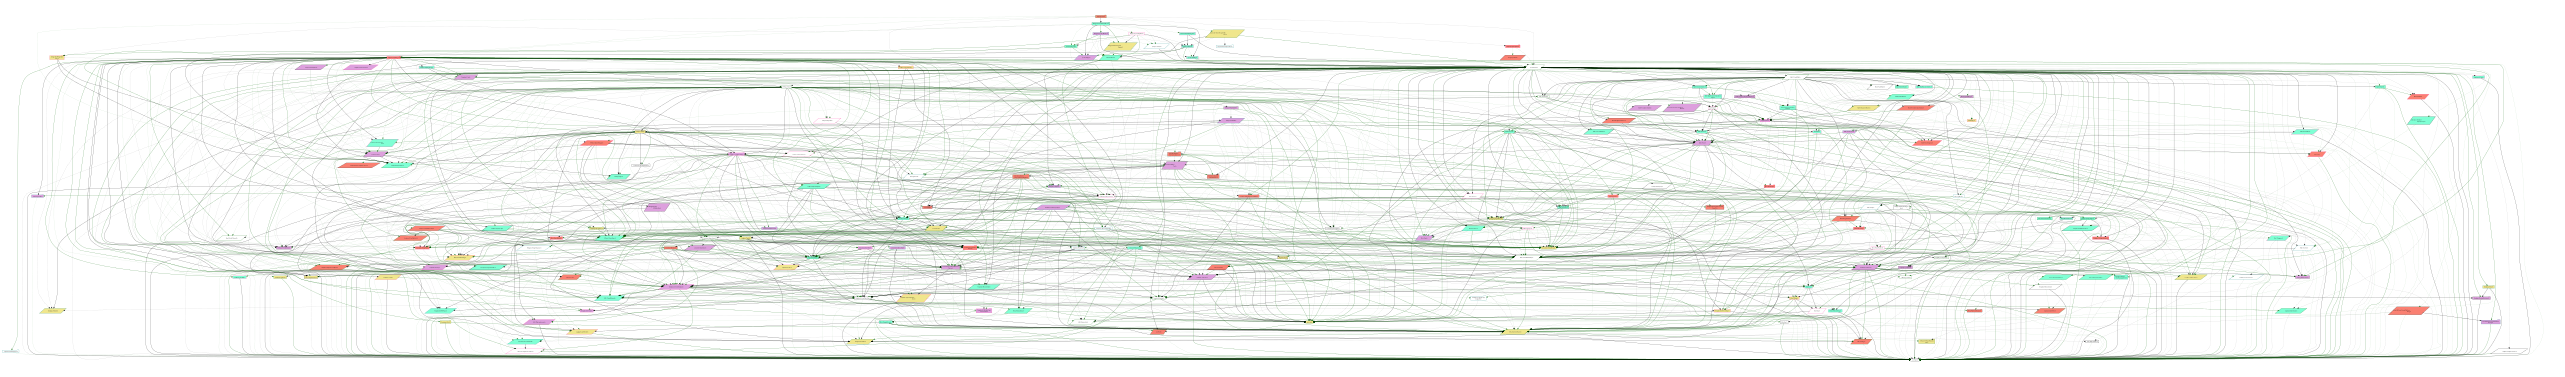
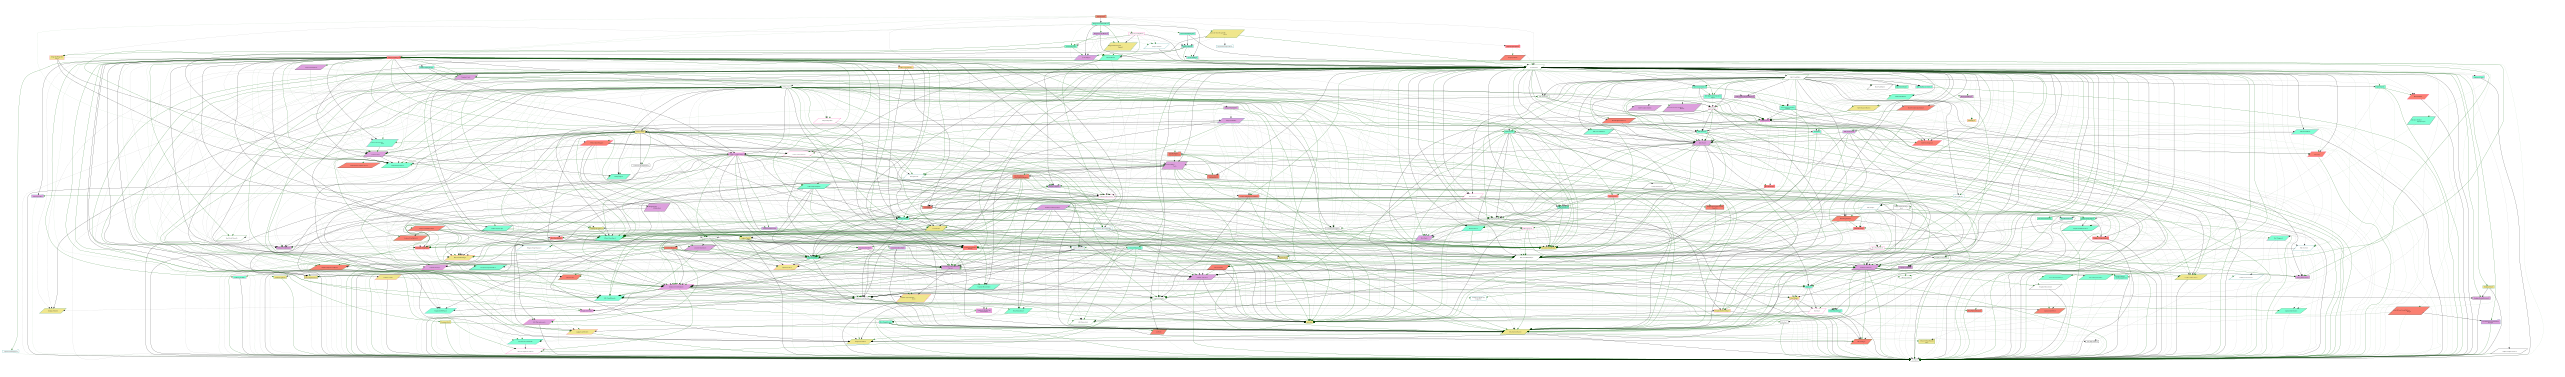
node "Templates/IsUEnumClass.h": removed
node "Logging/LogMacros.h": fillcolor khaki -> white
edge "Serialization/Archive.h" -> "CoreFwd.h": now "Serialization/Archive.h" -> "HAL/PlatformString.h"
